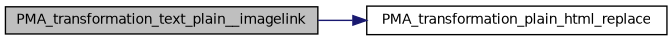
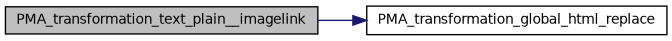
node "PMA_transformation_plain_html_replace": label "PMA_transformation_plain_html_replace" -> "PMA_transformation_global_html_replace"
